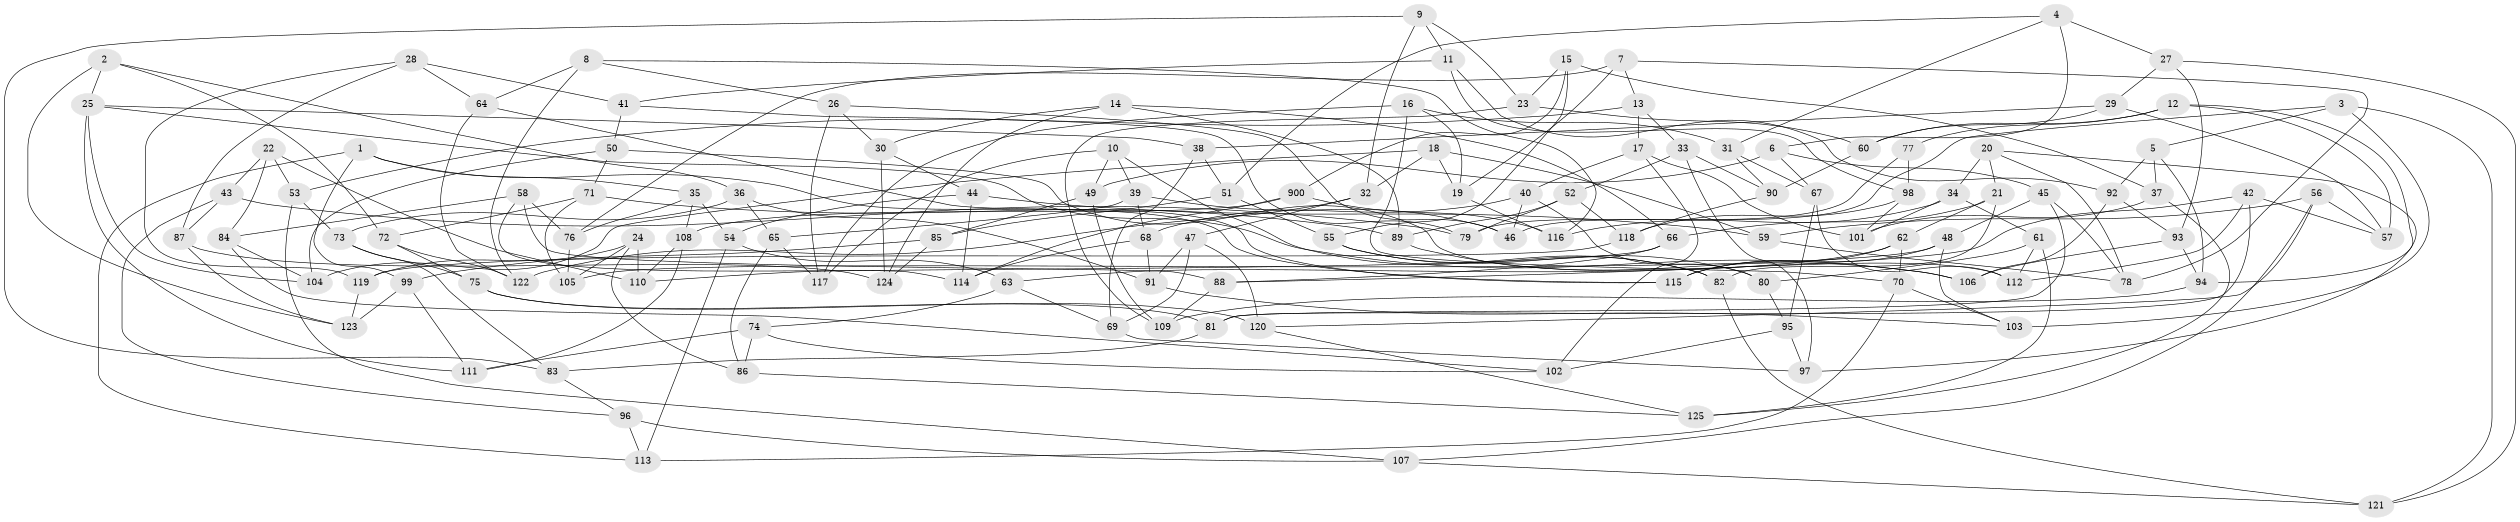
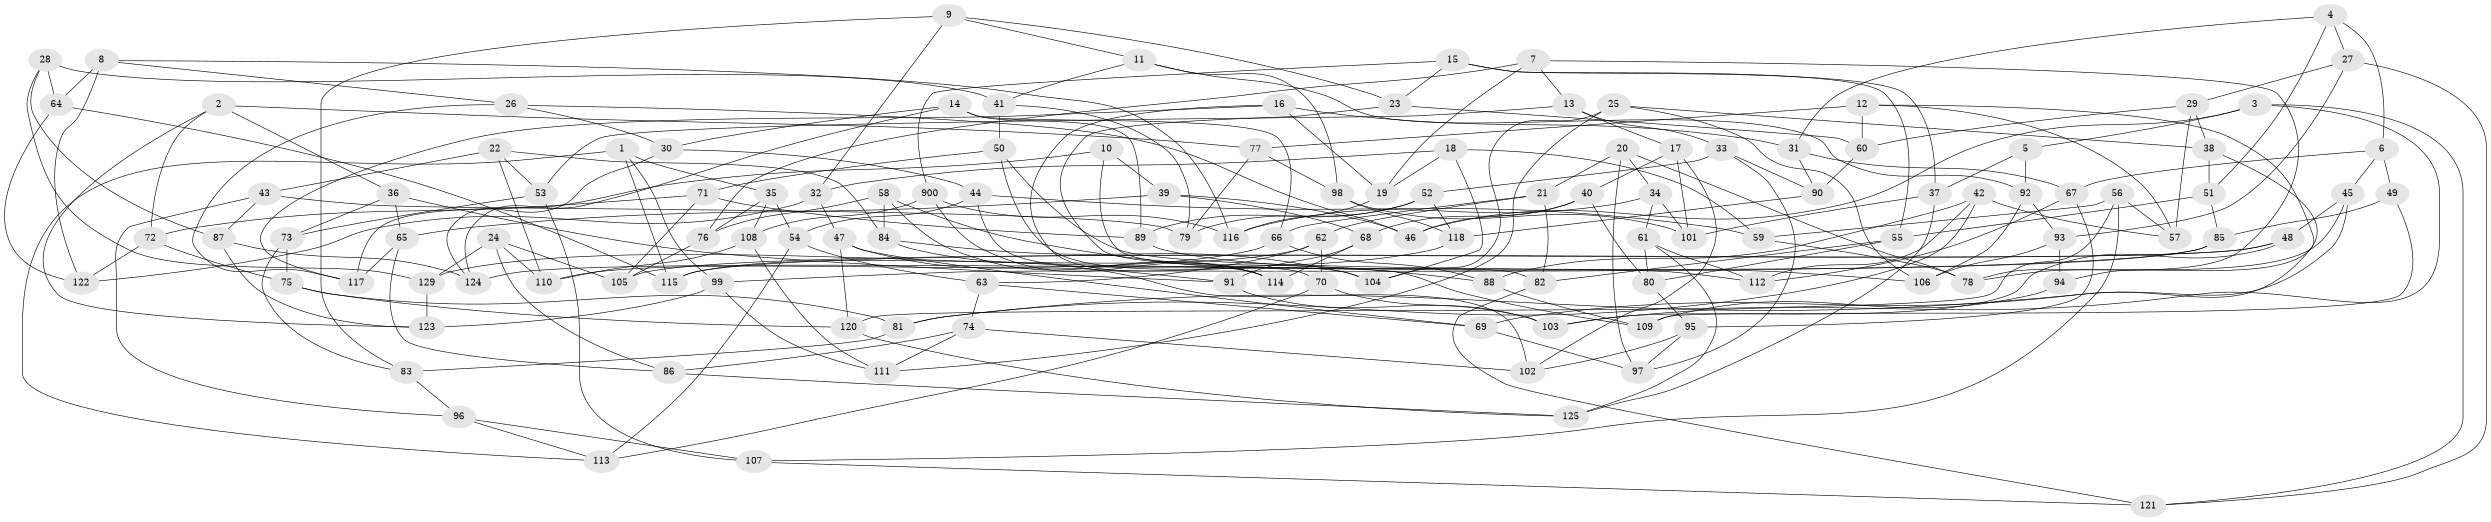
edge "2" -- "25": now "2" -- "77"
edge "10" -- "49": removed
edge "5" -- "94": removed
node "119": label "119" -> "129"
